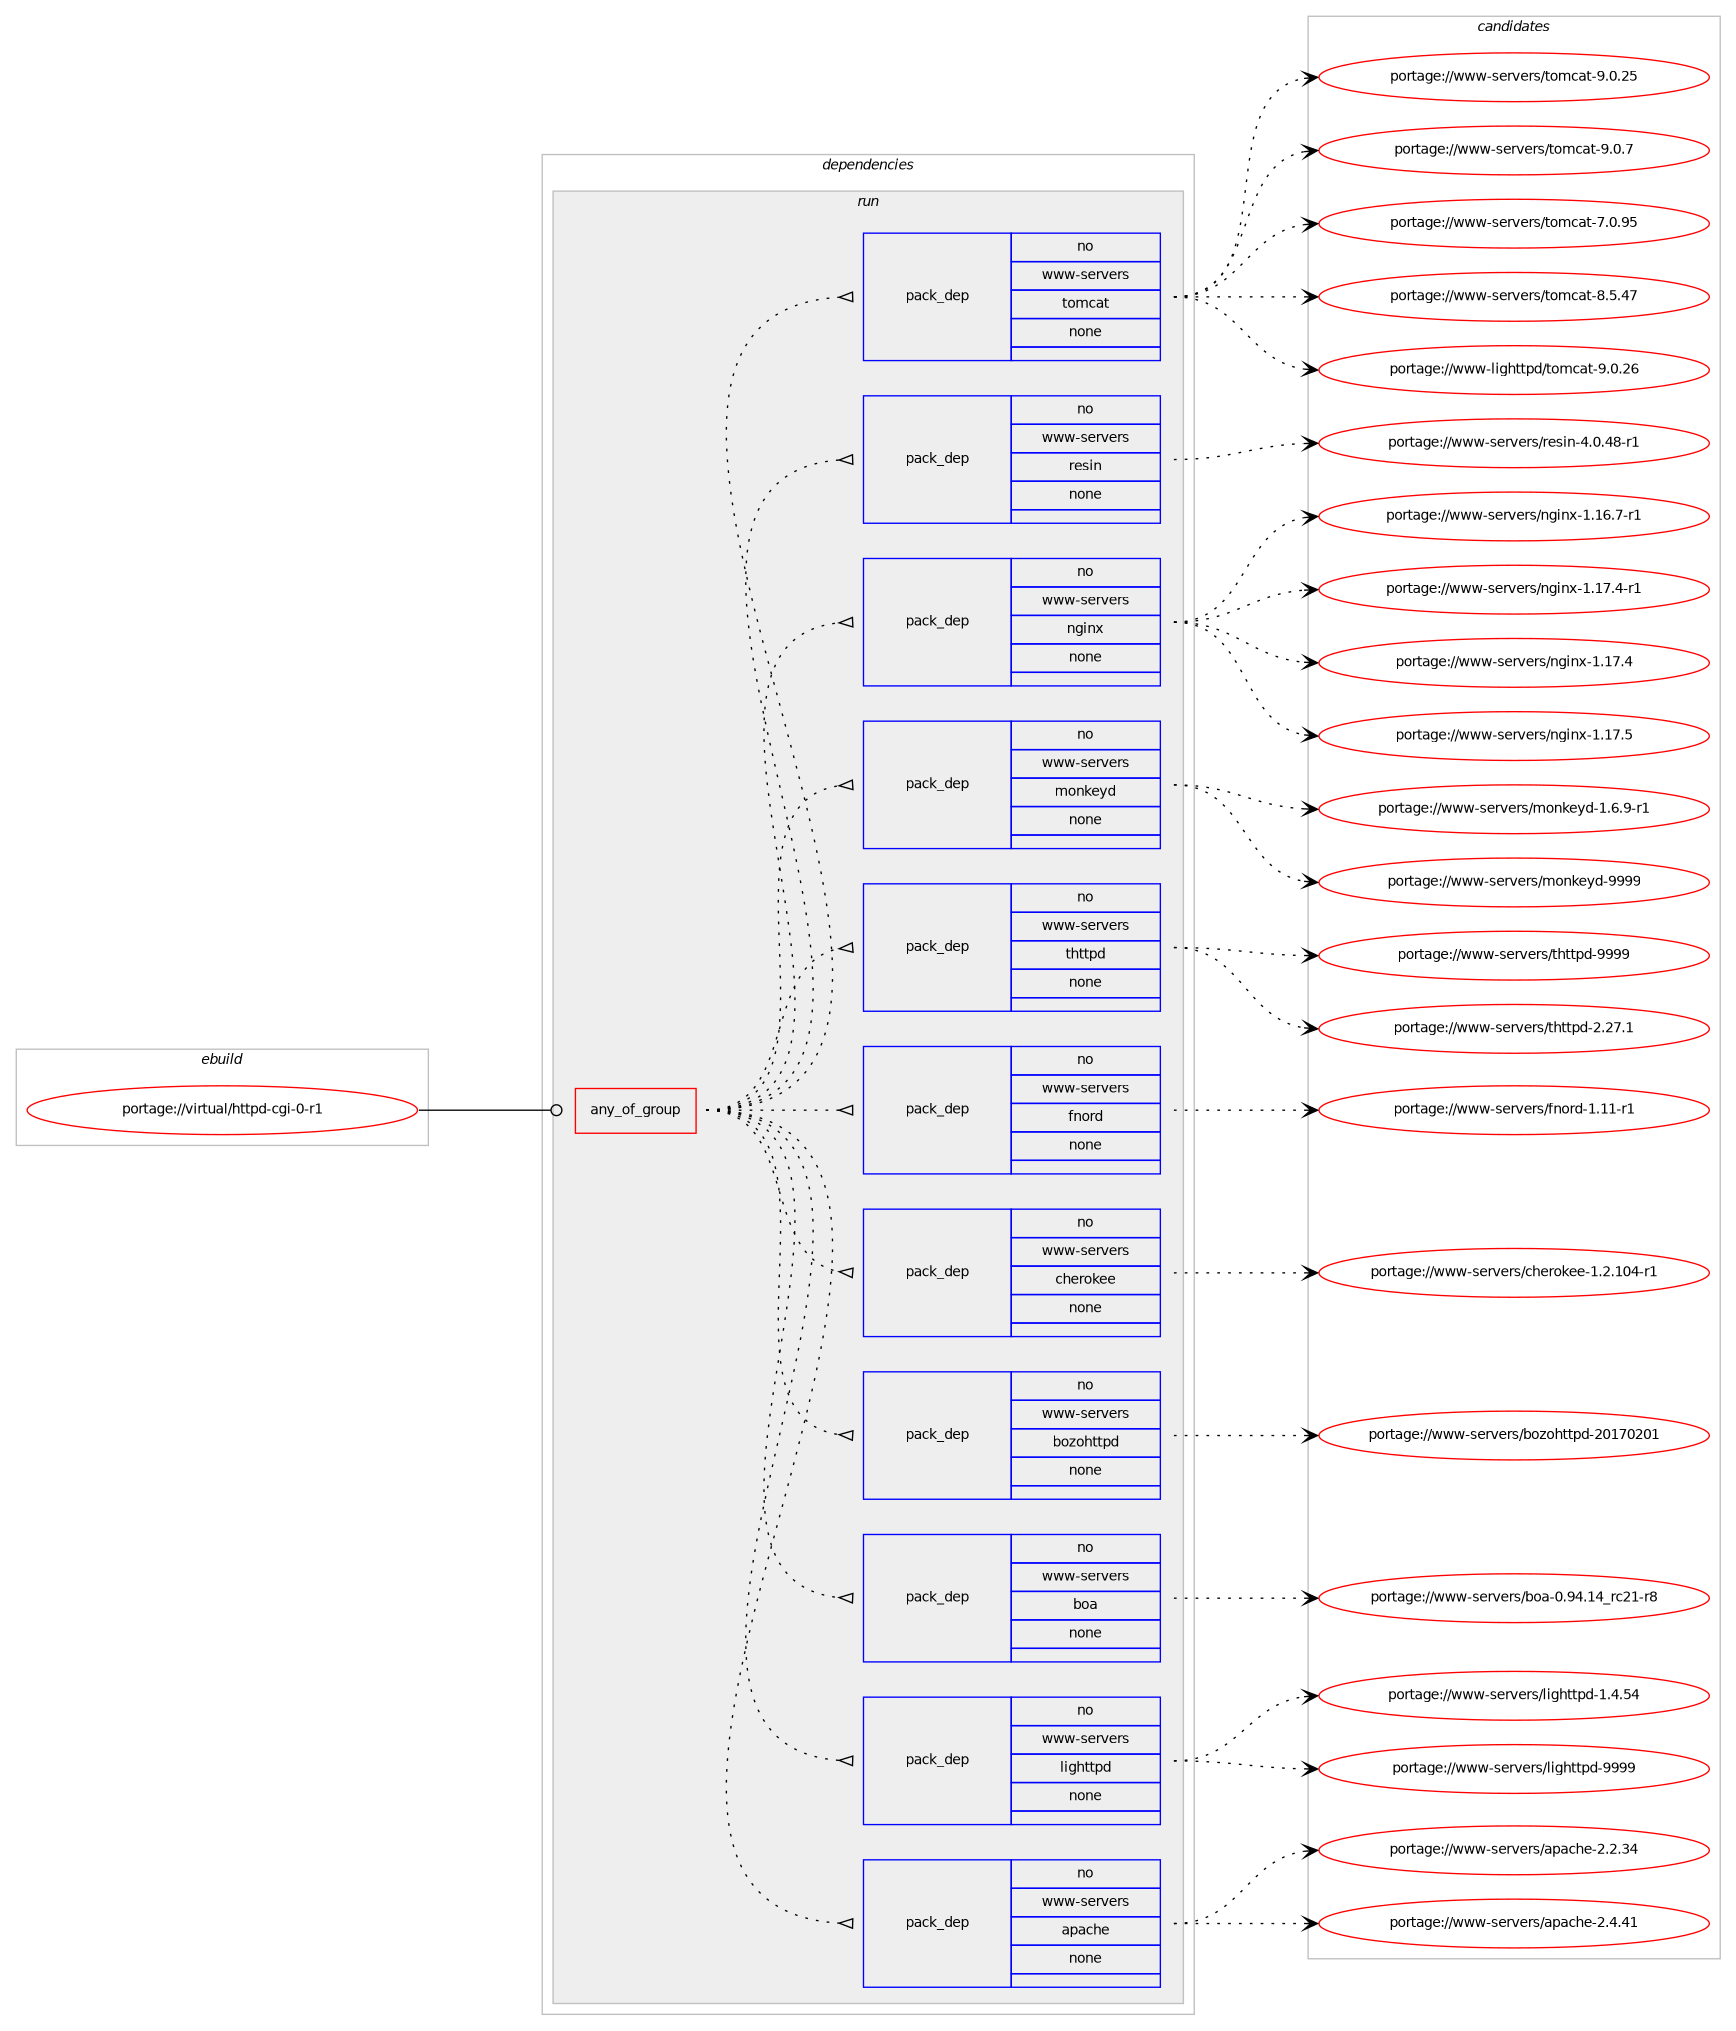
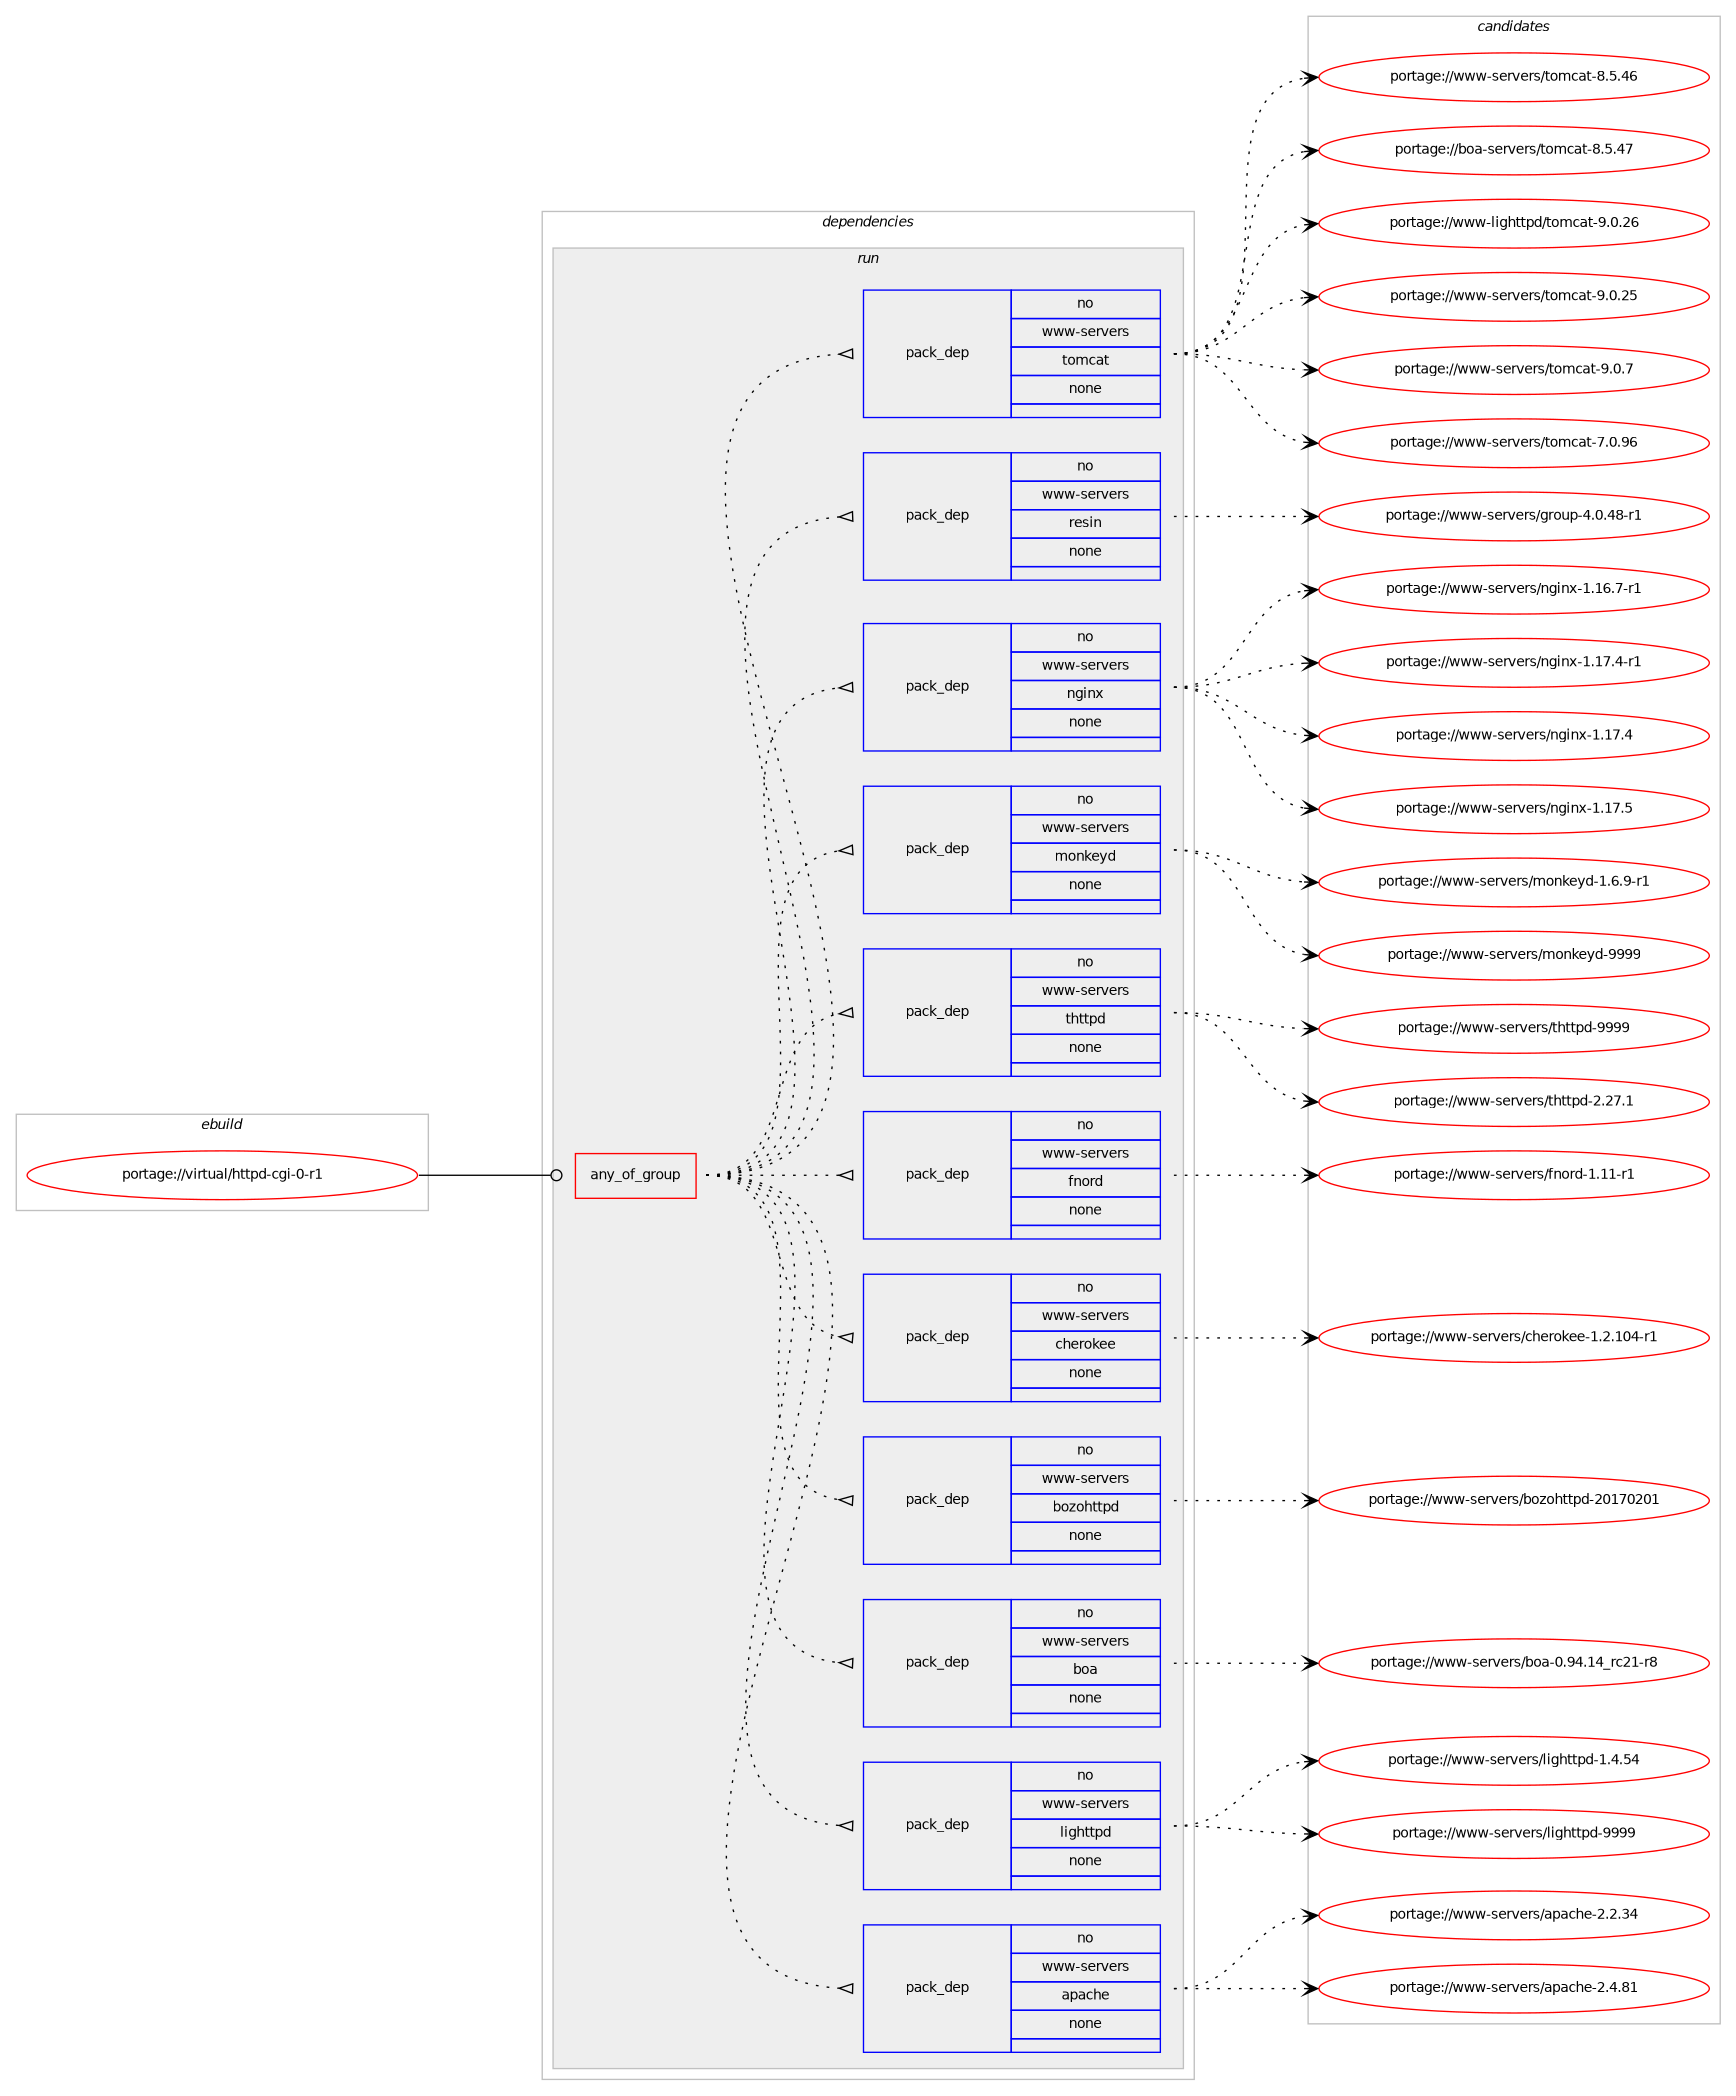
node "portage://www-servers/tomcat-8.5.46": added
node "portage://www-servers/tomcat-7.0.95": label "portage://www-servers/tomcat-7.0.95" -> "portage://www-servers/tomcat-7.0.96"
node "portage://www-servers/tomcat-8.5.47": label "portage://www-servers/tomcat-8.5.47" -> "portage://boa-servers/tomcat-8.5.47"
node "portage://www-servers/resin-4.0.48-r1": label "portage://www-servers/resin-4.0.48-r1" -> "portage://www-servers/group-4.0.48-r1"
node "portage://www-servers/apache-2.4.41": label "portage://www-servers/apache-2.4.41" -> "portage://www-servers/apache-2.4.81"
